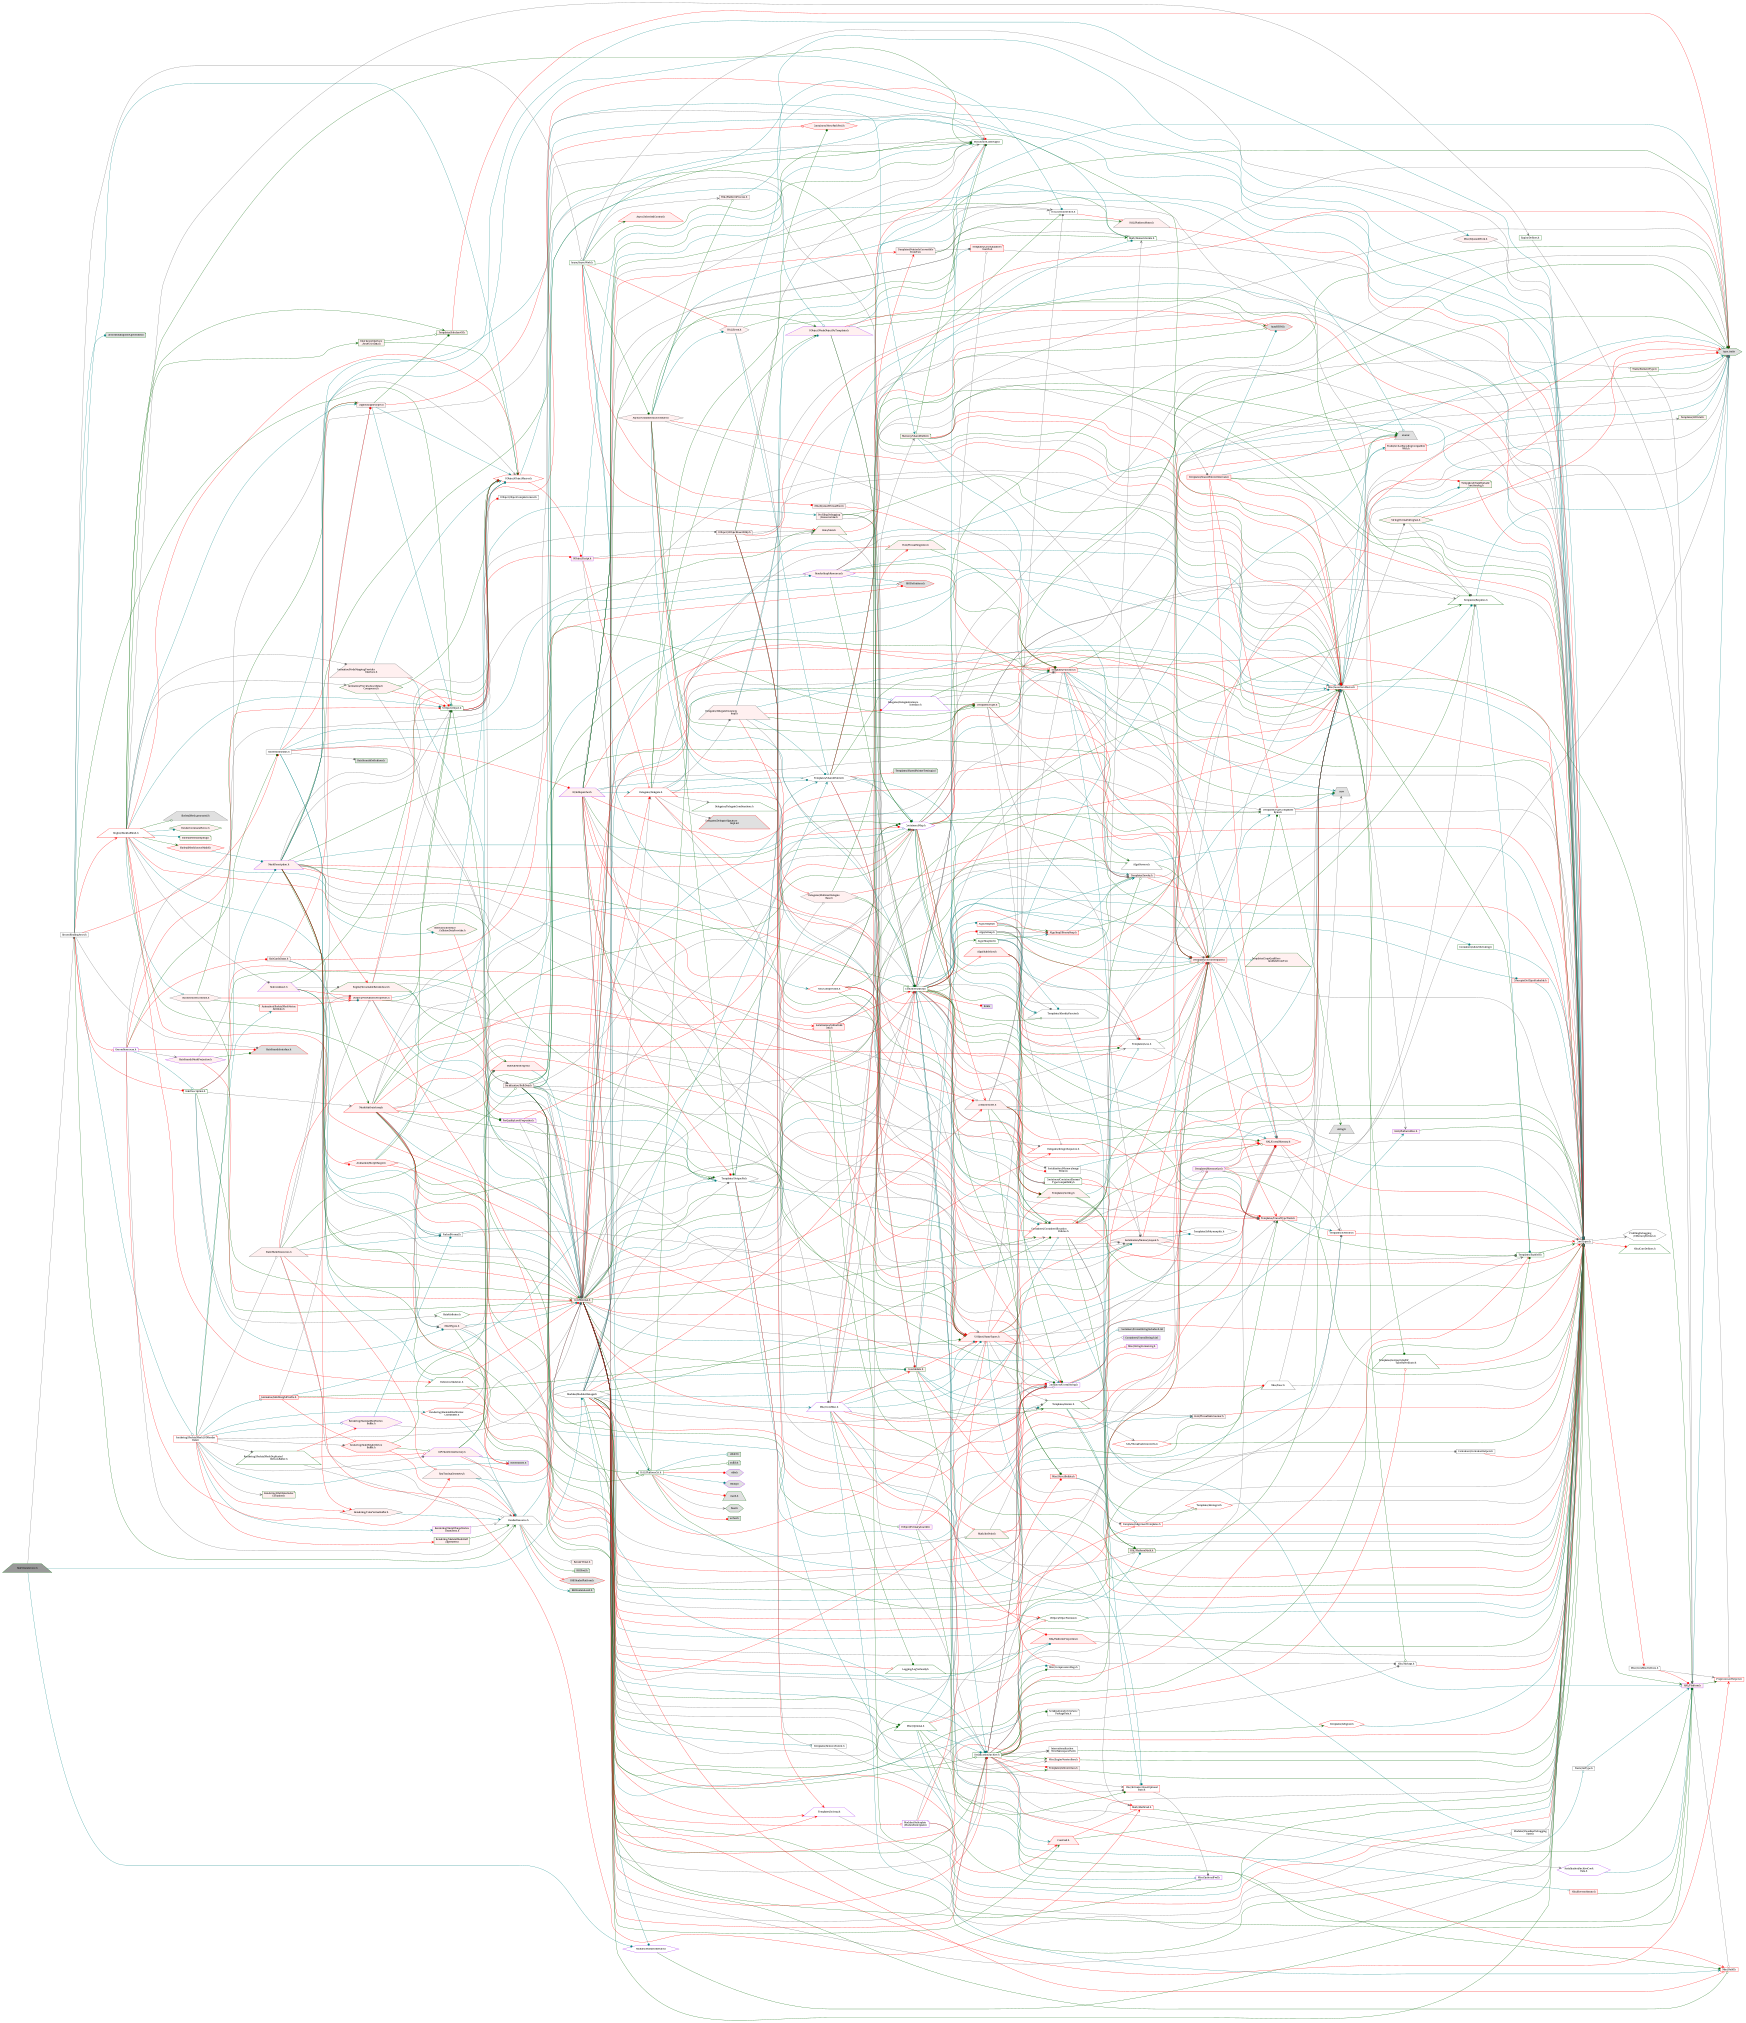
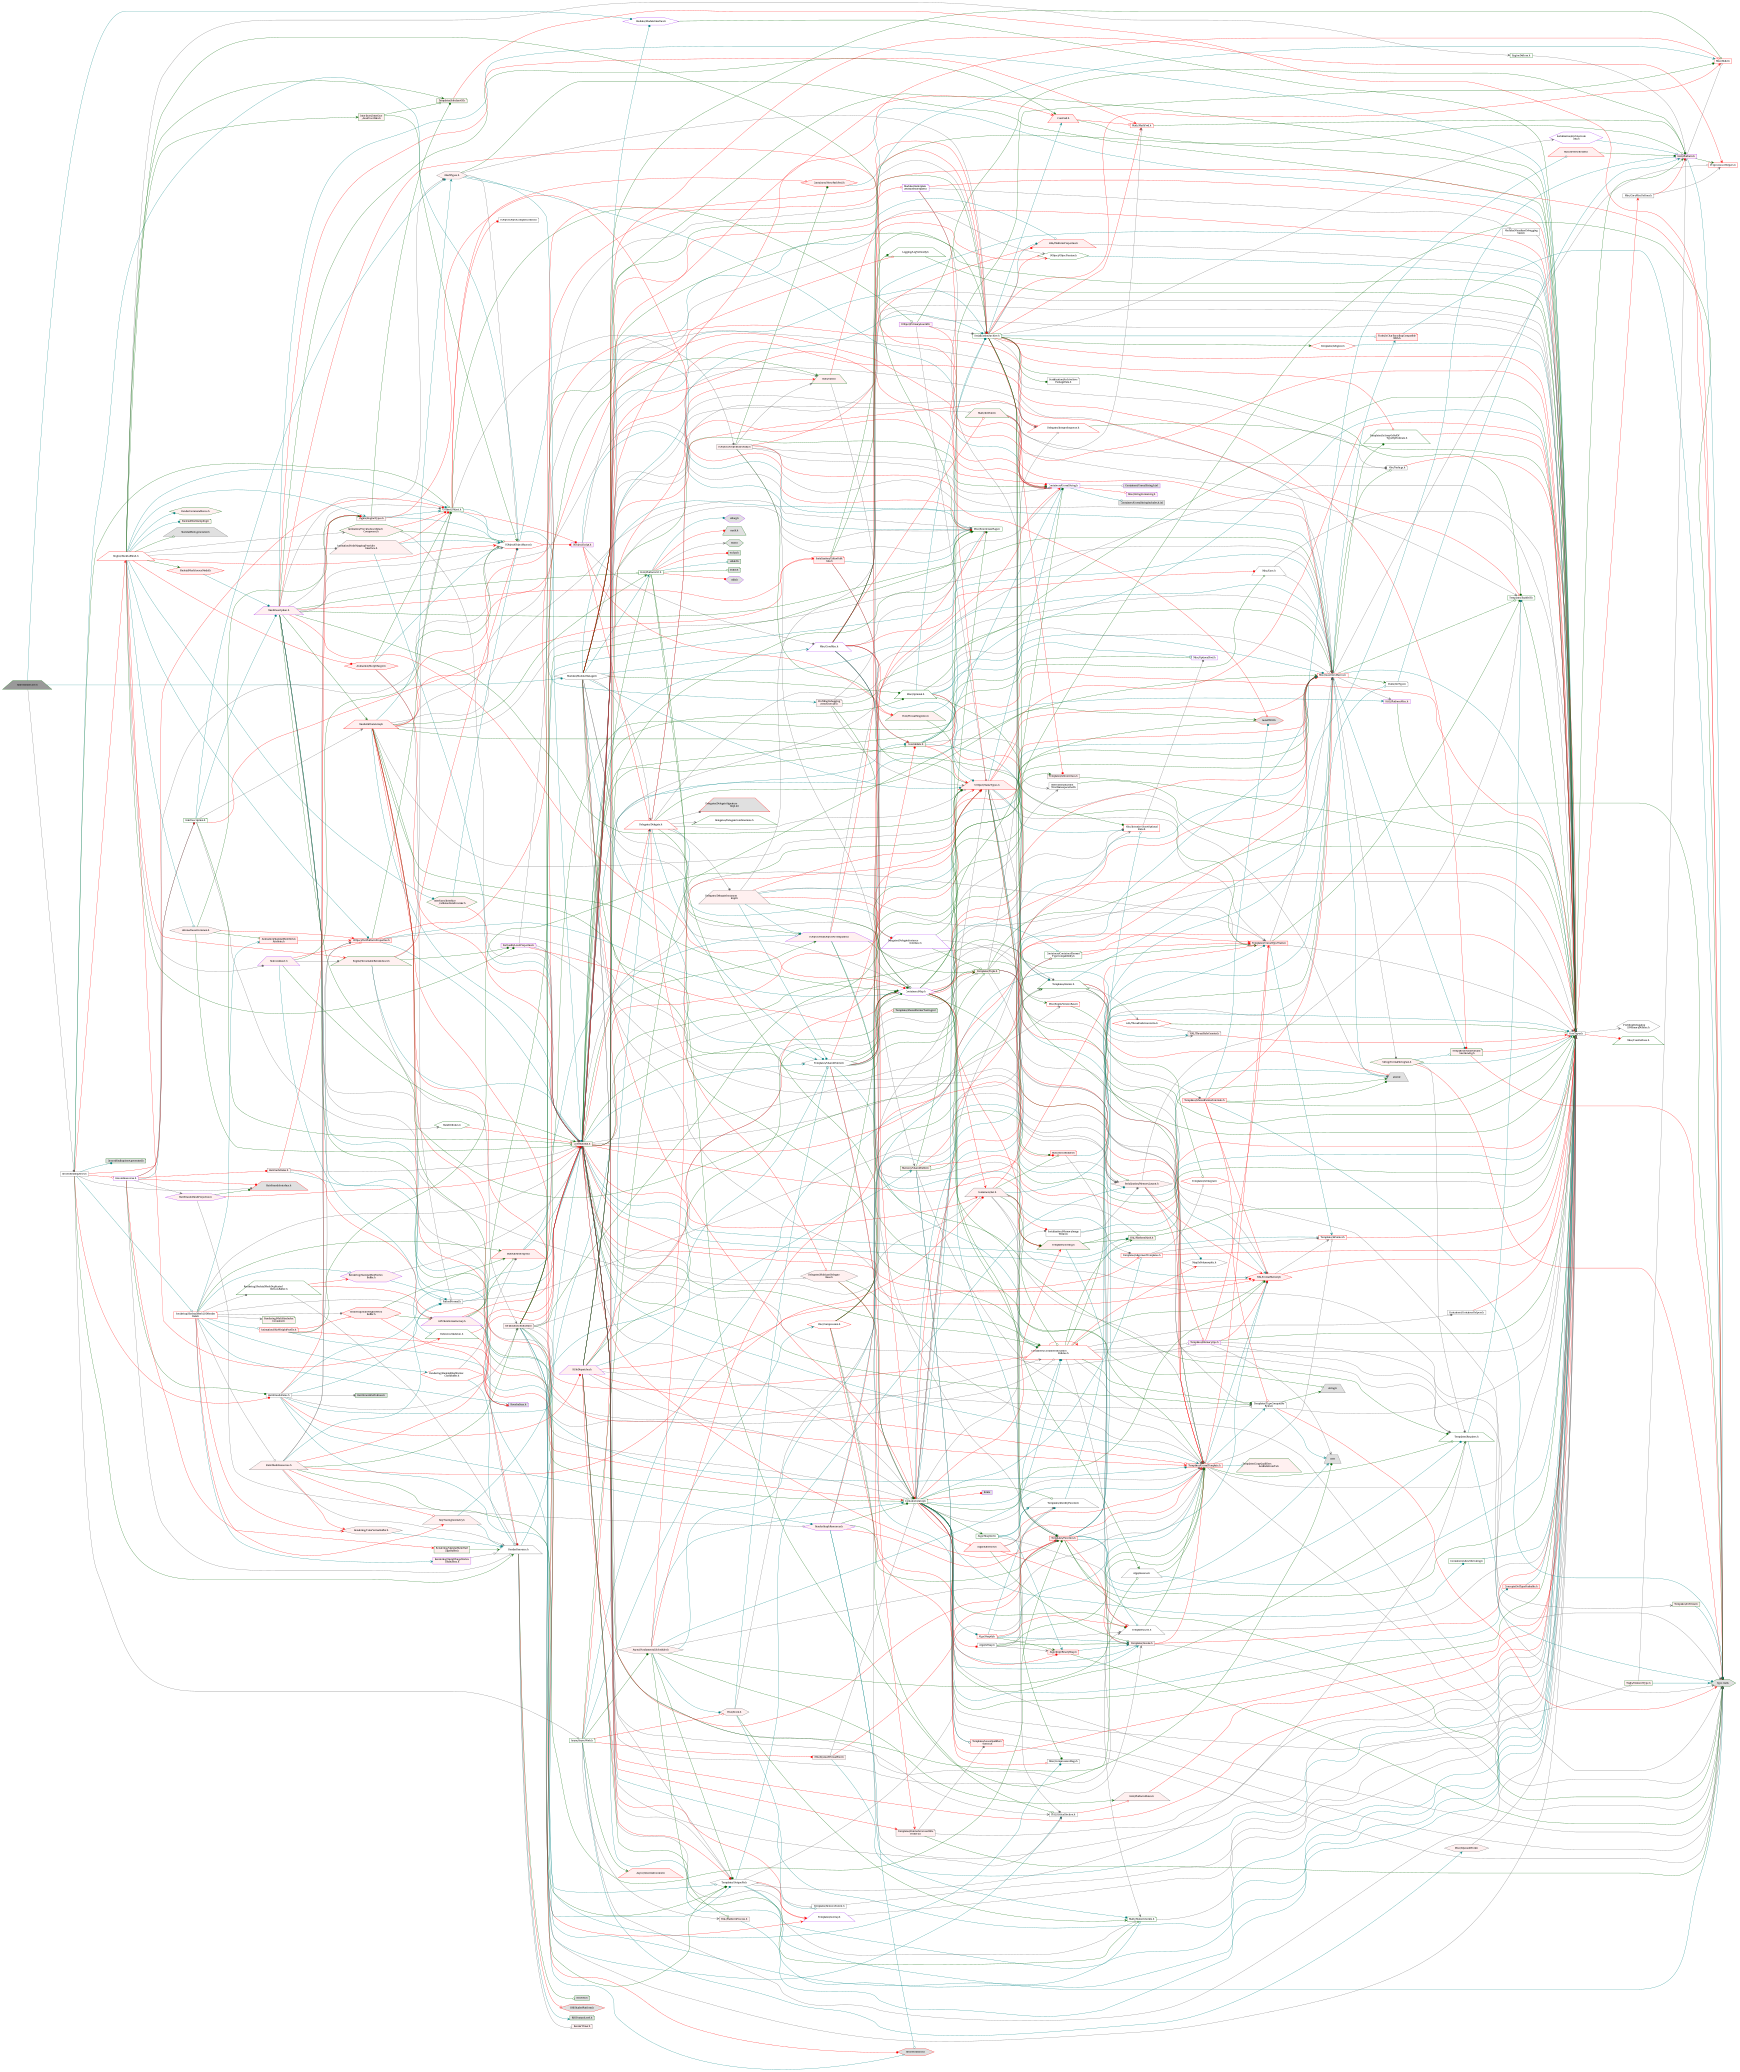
edge "Misc/AssertionMacros.h" -> "HAL/Platform.h": now "Misc/AssertionMacros.h" -> "Traits/IntType.h"
node "Templates/IsPolymorphic.h": label "Templates/IsPolymorphic.h" -> "Map/IsPolymorphic.h"
node "Misc/ReverseIterate.h": shape box -> trapezium
